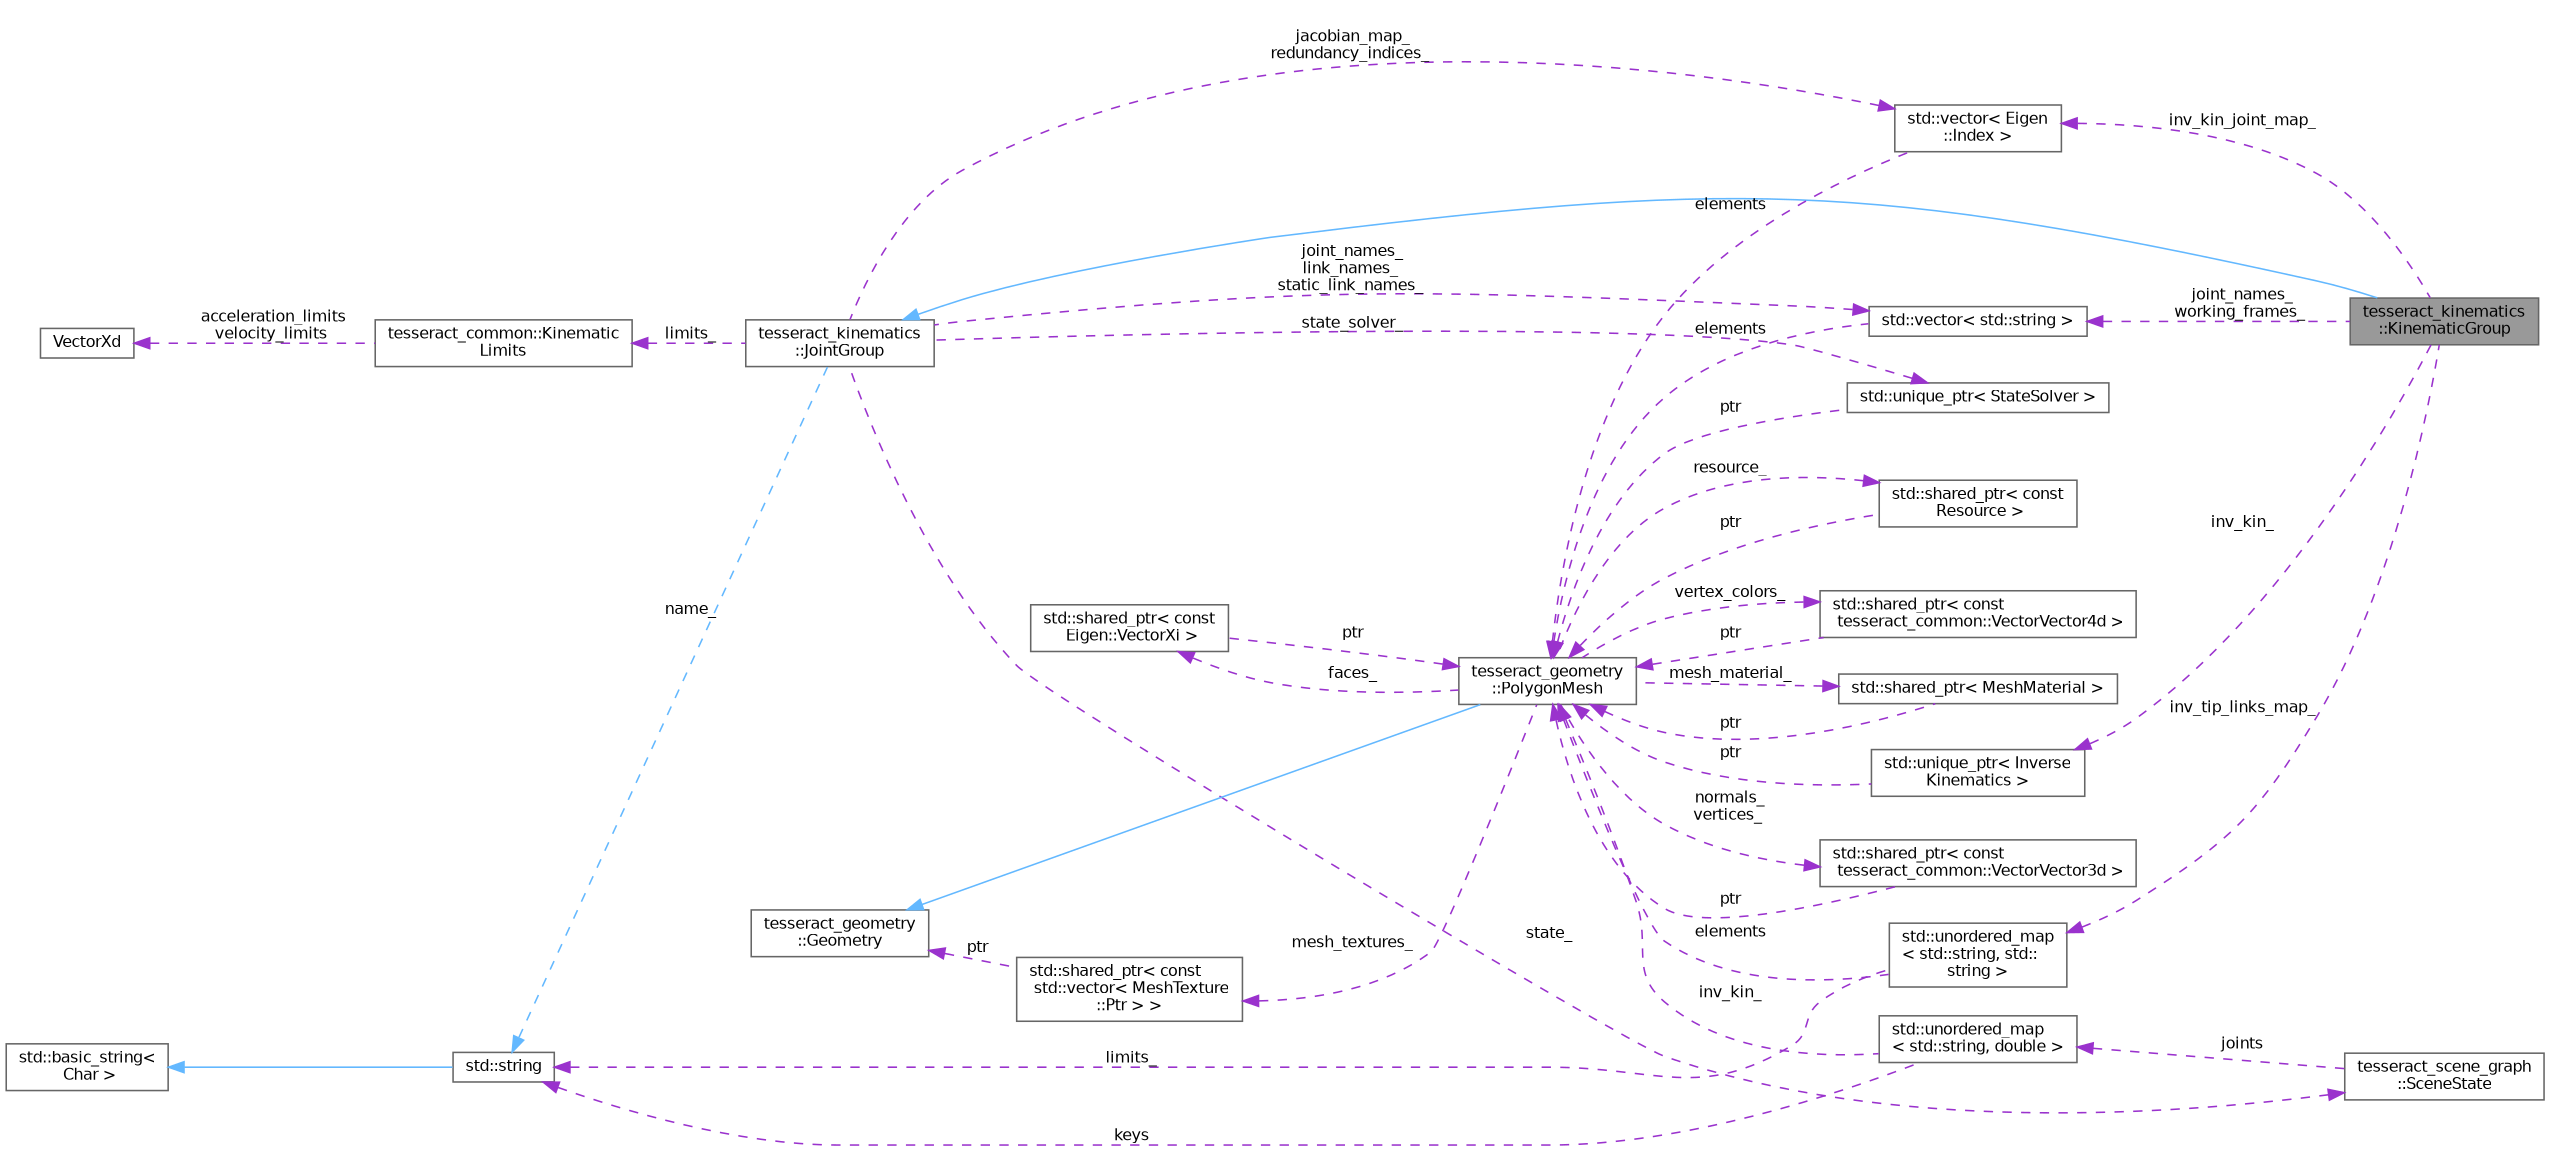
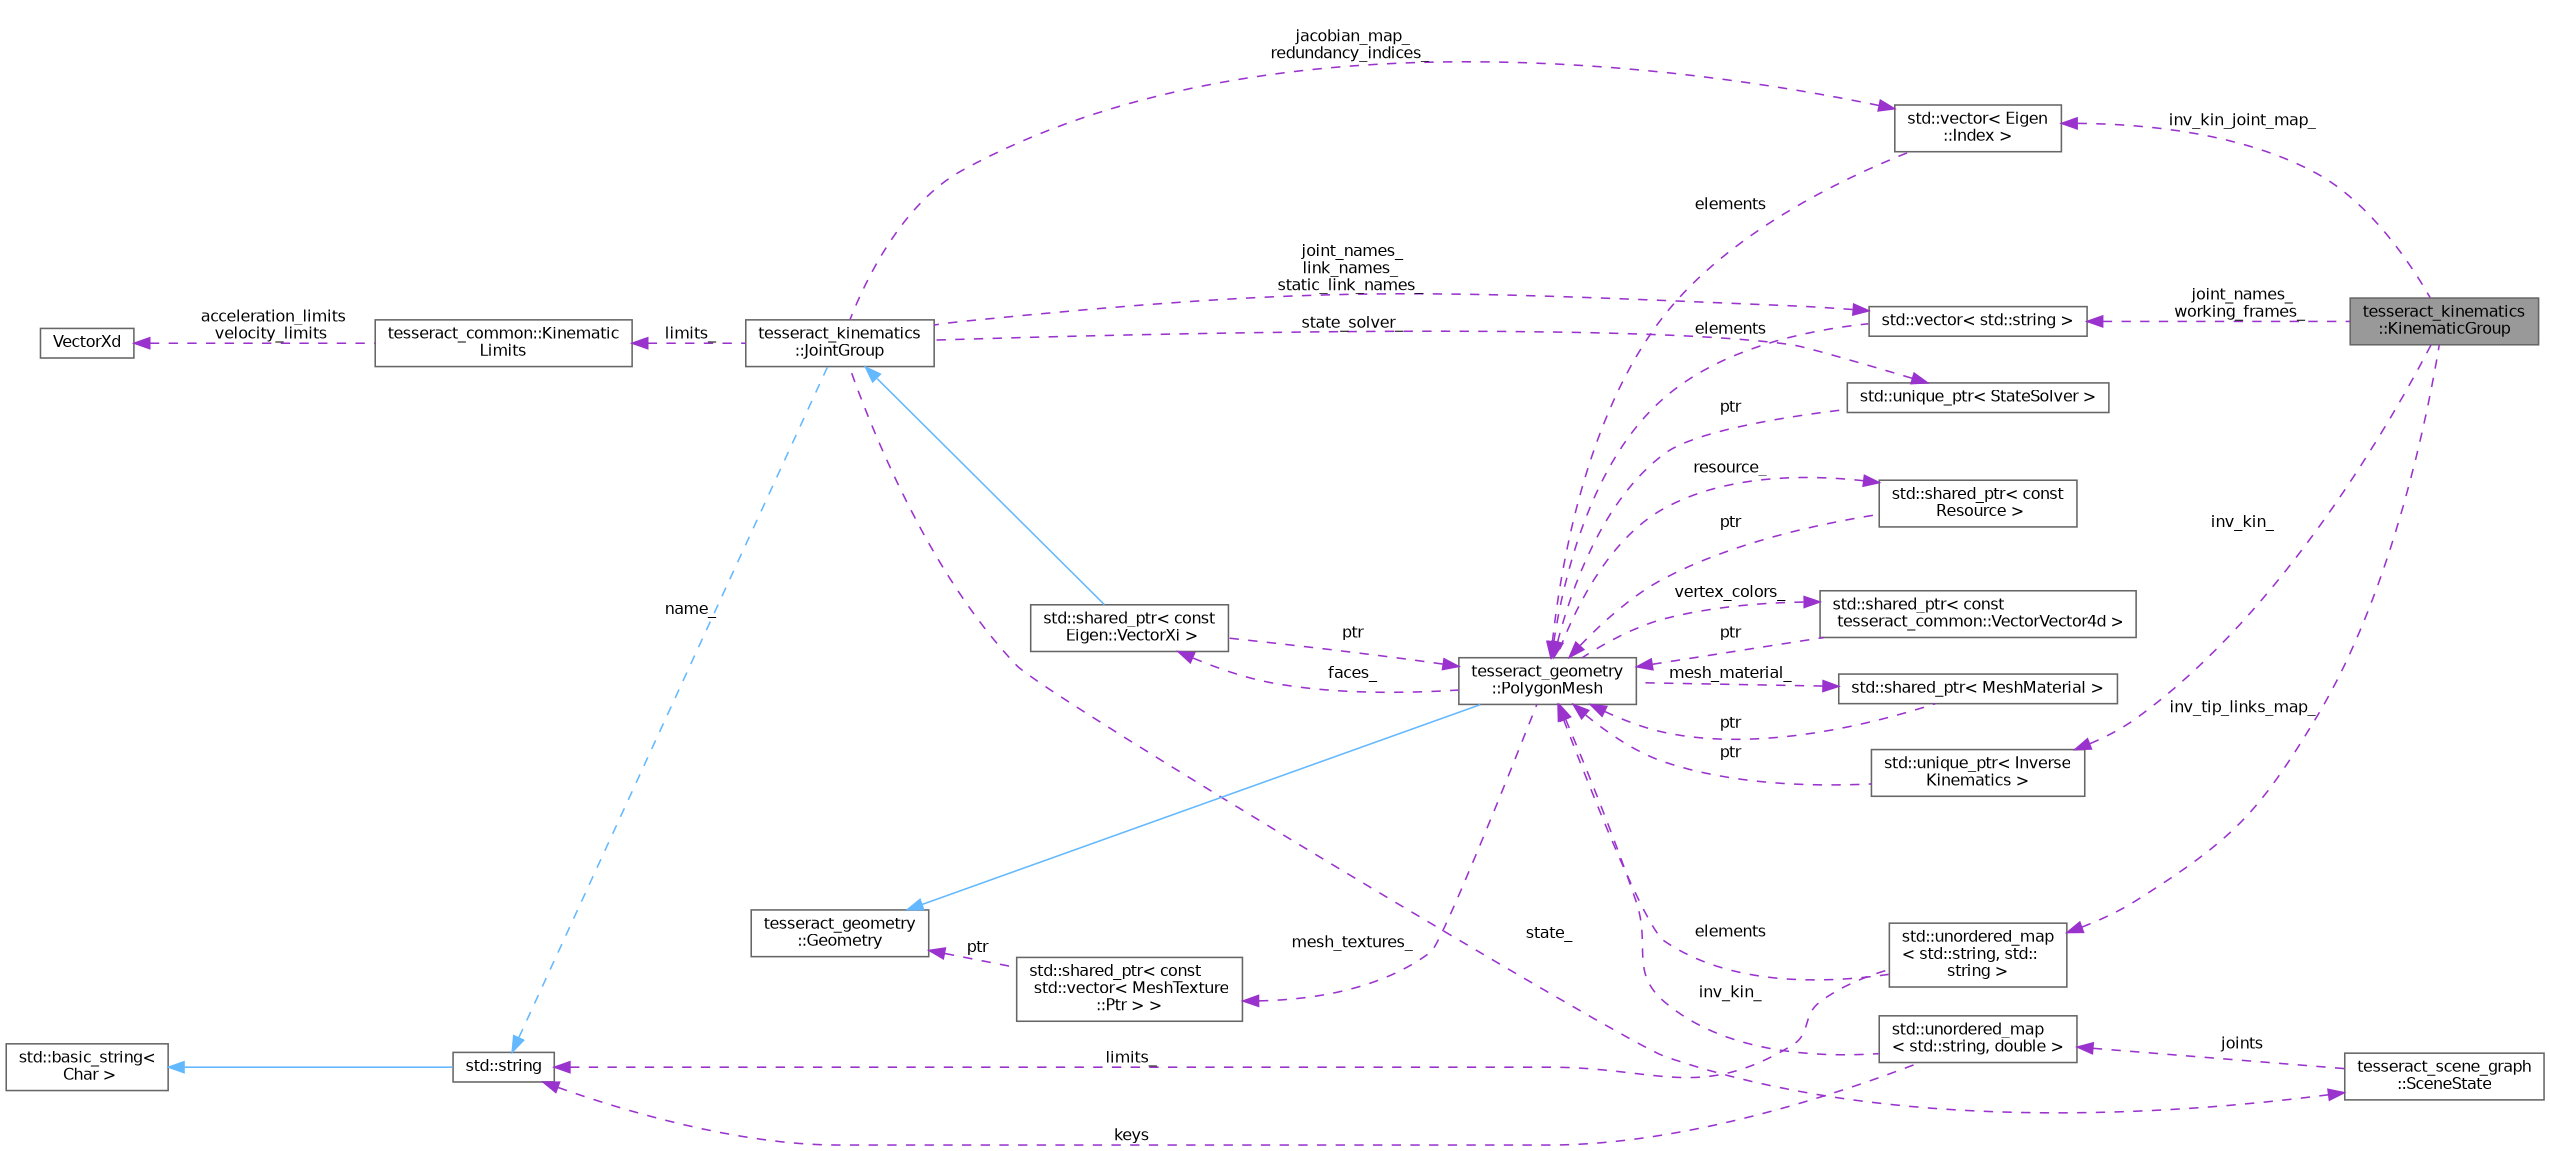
edge "tesseract_kinematics ::KinematicGroup" -> "tesseract_kinematics ::JointGroup": now "std::shared_ptr< const Eigen::VectorXi >" -> "tesseract_kinematics ::JointGroup"
node "std::shared_ptr< const tesseract_common::VectorVector3d >": removed
